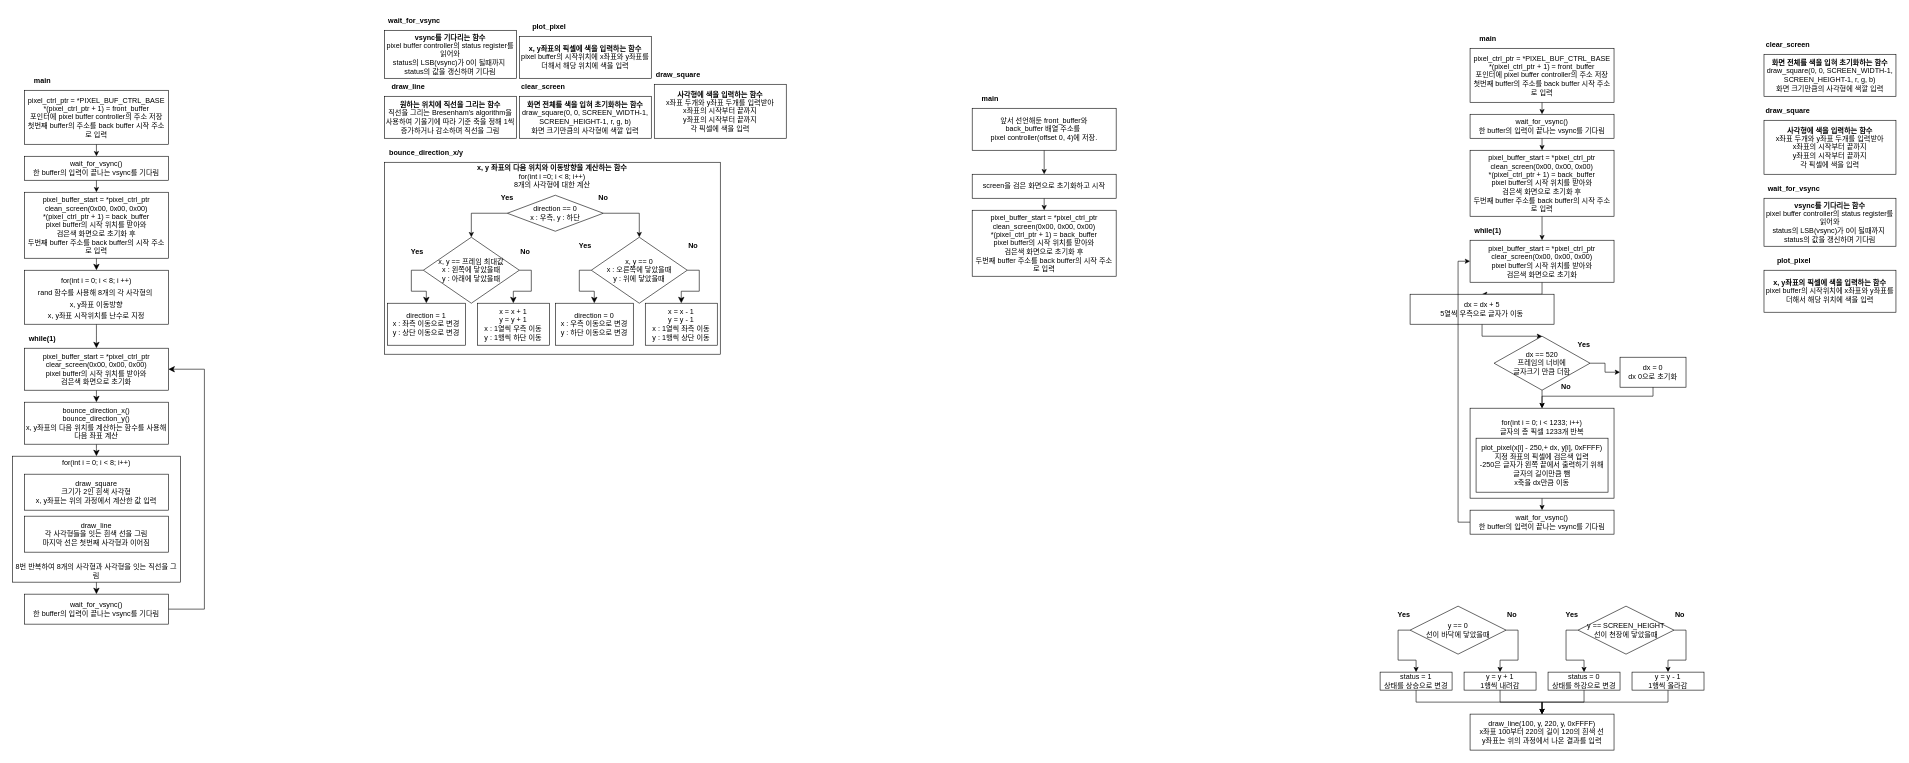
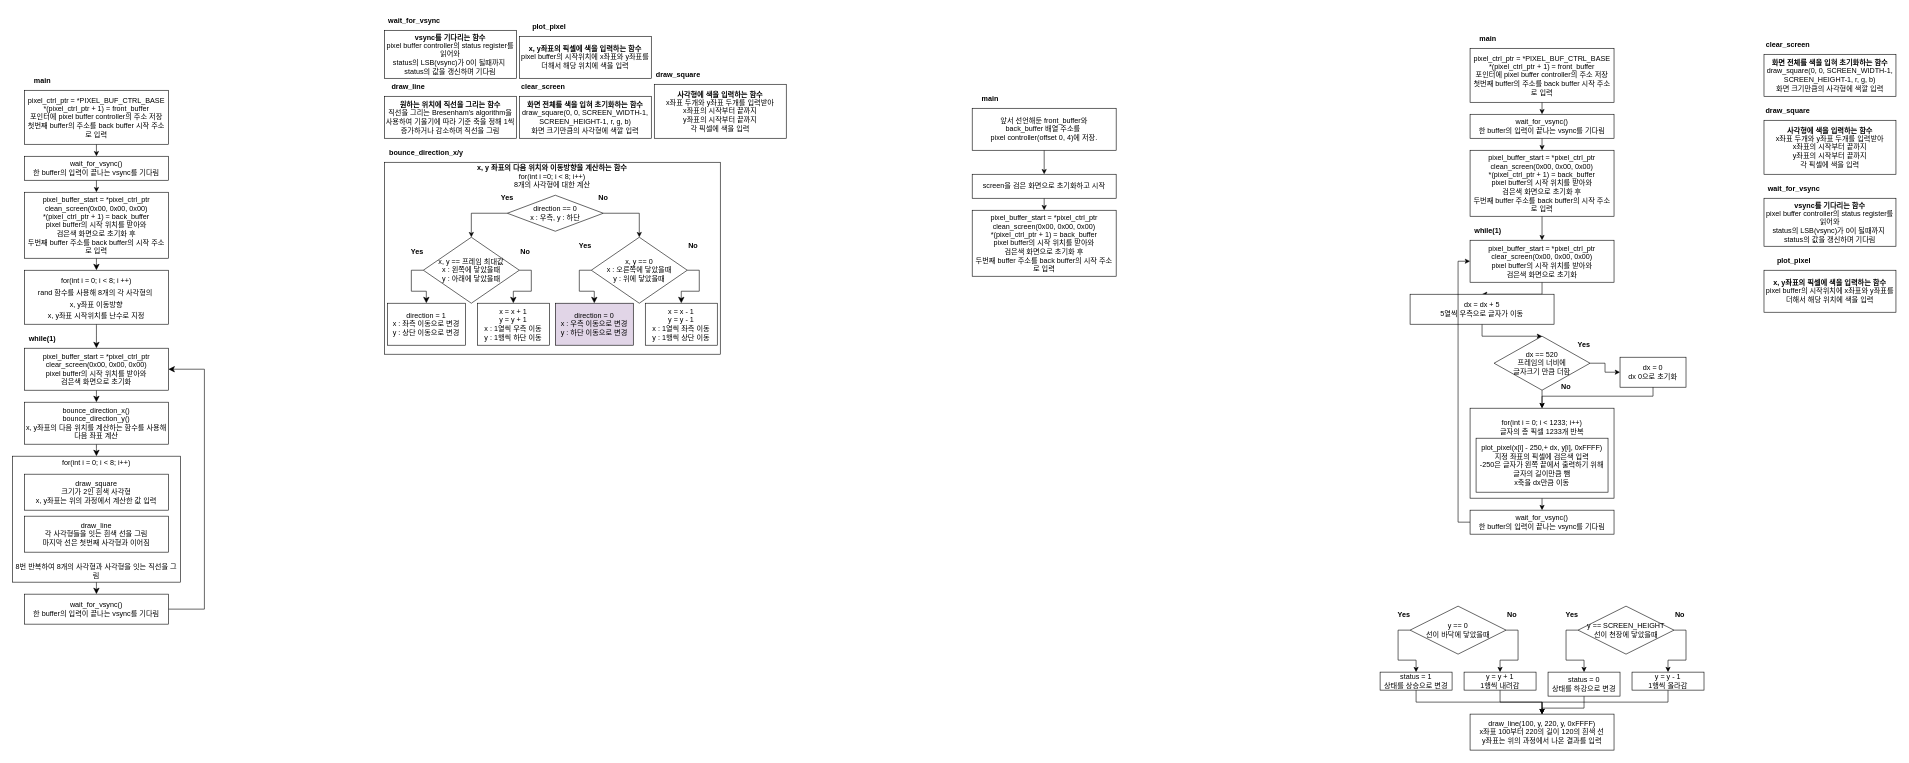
node "direction = 0 x : 우측 이동으로 변경 y : 하단 이동으로 변경": fillcolor #ffffff -> #e1d5e7
node "status = 0 상태를 하강으로 변경": size 72x18 -> 72x24
